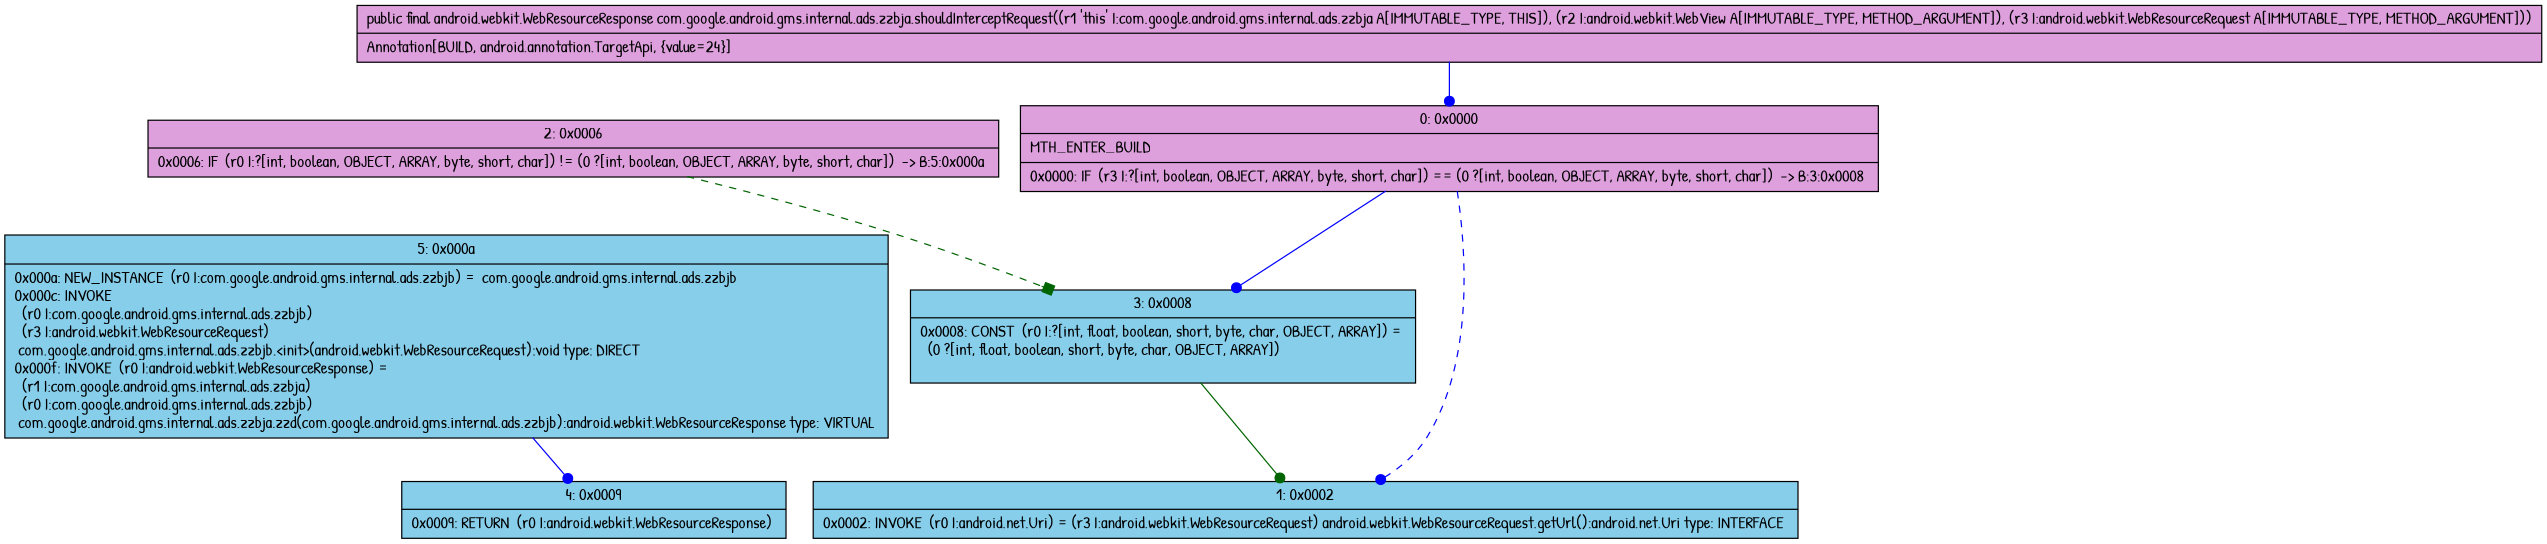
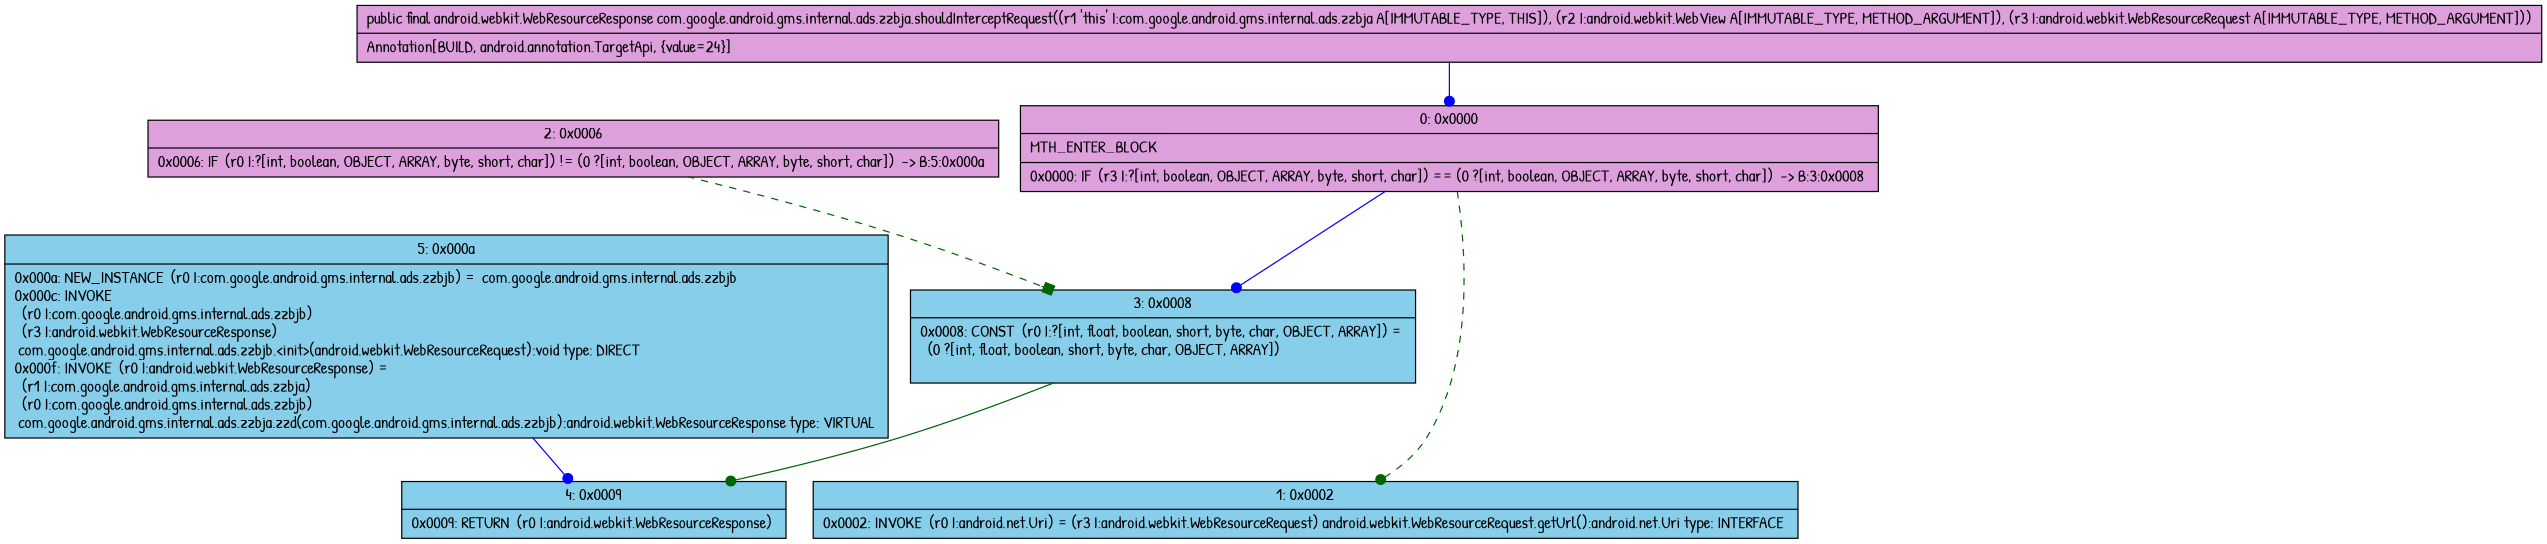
node "0: 0x0000": text "MTH_ENTER_BUILD" -> "MTH_ENTER_BLOCK"
node "5: 0x000a": text "(r3 I:android.webkit.WebResourceRequest)" -> "(r3 I:android.webkit.WebResourceResponse)"
edge "0: 0x0000" -> "1: 0x0002": color blue -> darkgreen
edge "3: 0x0008" -> "1: 0x0002": now "3: 0x0008" -> "4: 0x0009"
